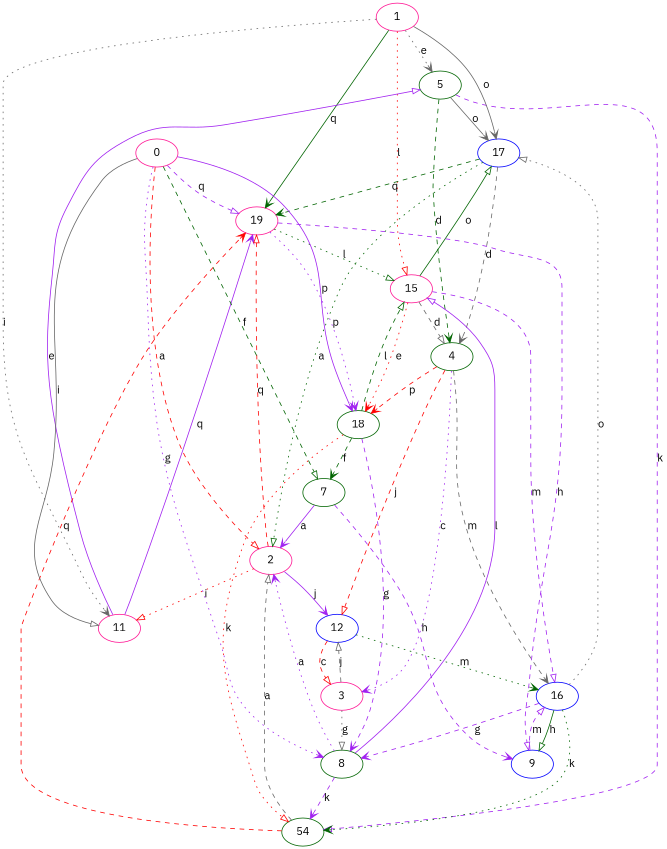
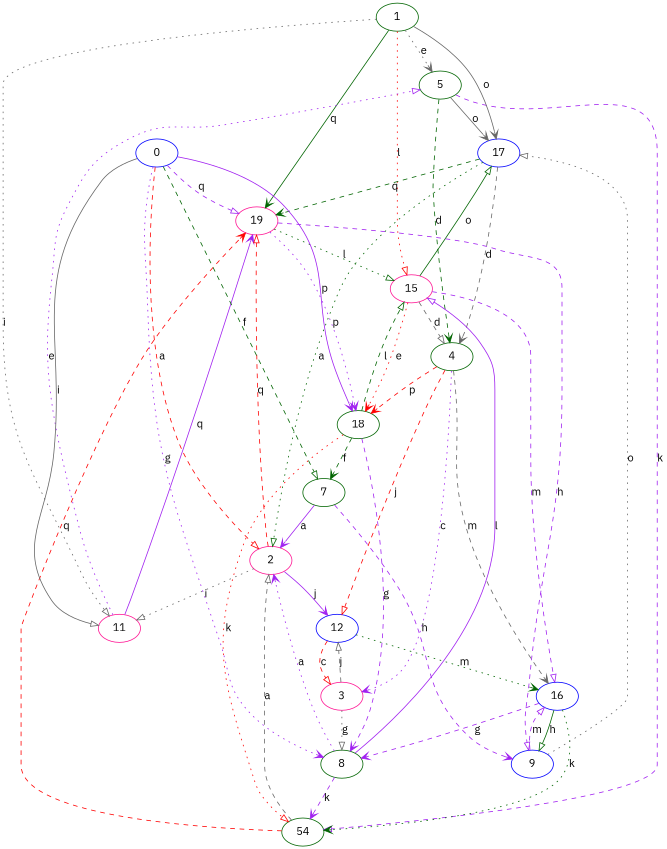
node "1": color deeppink -> darkgreen
node "0": color deeppink -> blue
edge "1" -> "11": arrowhead vee -> onormal
edge "11" -> "5": style solid -> dotted
edge "16" -> "17": now "9" -> "17"
edge "2" -> "11": color red -> gray40
